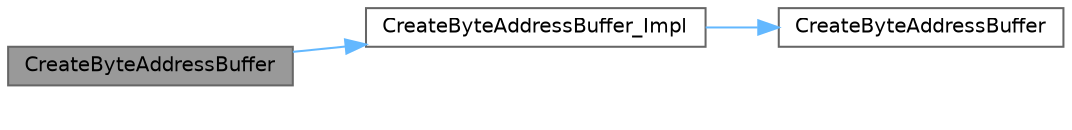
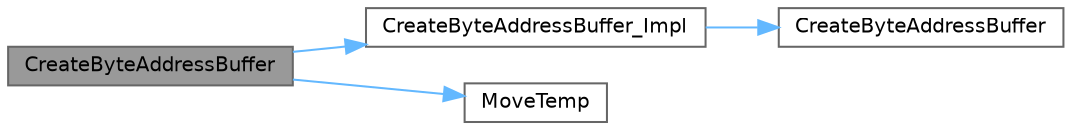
node "MoveTemp": added
